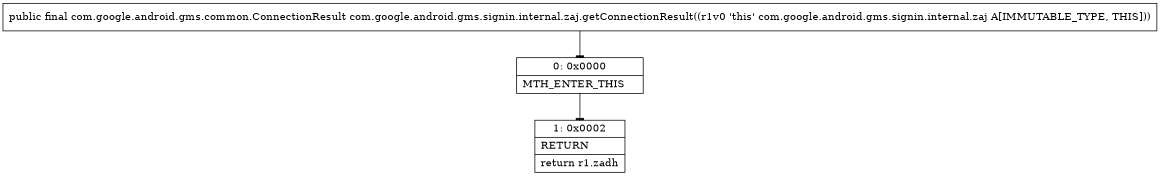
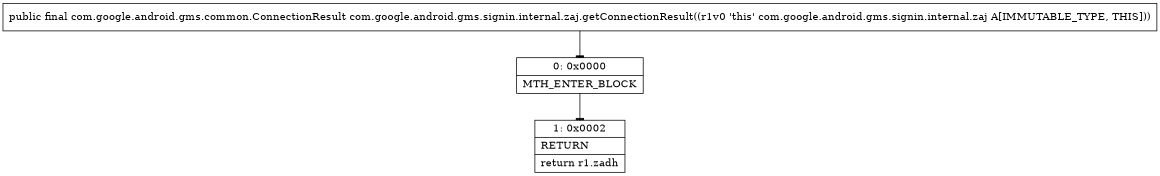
node "0: 0x0000": text "MTH_ENTER_THIS" -> "MTH_ENTER_BLOCK"
